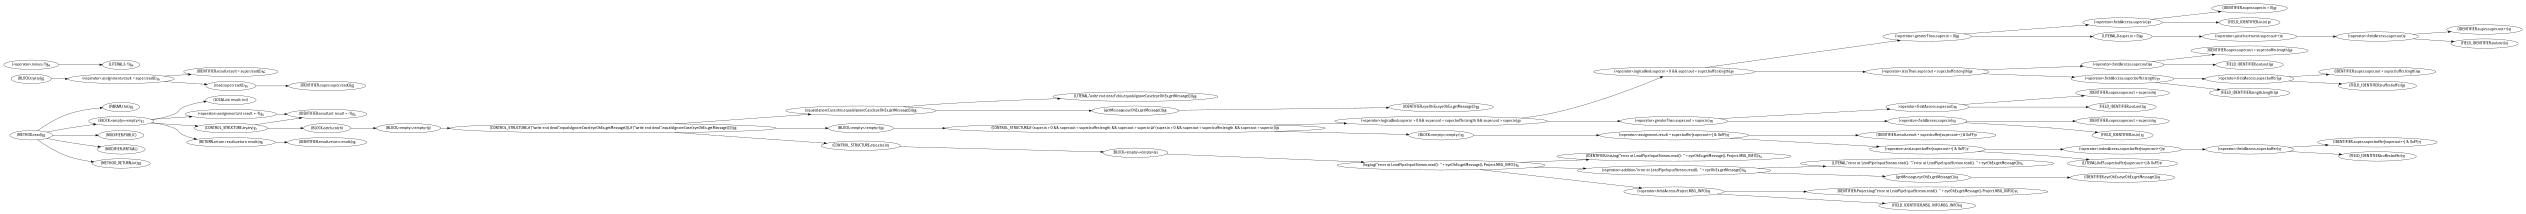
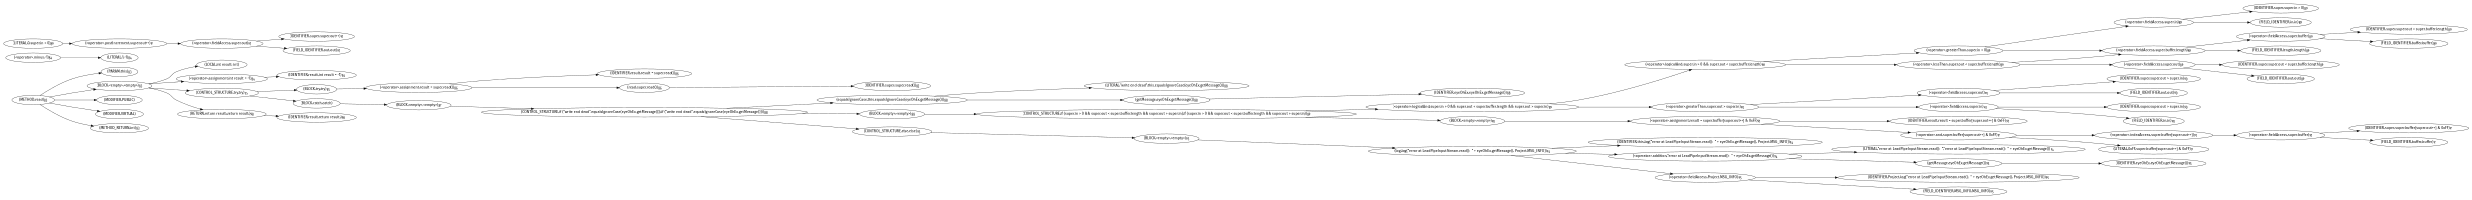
edge "(<operator>.greaterThan,super.in > 0)" -> "(LITERAL,0,super.in > 0)": now "(<operator>.greaterThan,super.in > 0)" -> "(<operator>.fieldAccess,super.buffer.length)"
edge "(CONTROL_STRUCTURE,try,try)" -> "(IDENTIFIER,result,int result = -1)": now "(CONTROL_STRUCTURE,try,try)" -> "(BLOCK,try,try)"
node "(IDENTIFIER,super,super.buffer[super.out++] & 0xFF)": text "71" -> "91"
